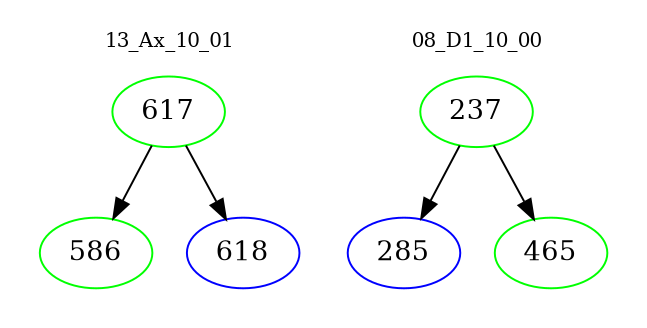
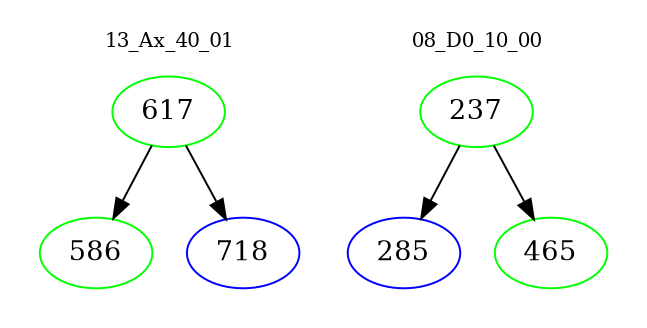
cluster "13_Ax_10_01": label "13_Ax_10_01" -> "13_Ax_40_01"
cluster "08_D1_10_00": label "08_D1_10_00" -> "08_D0_10_00"
node "618": label "618" -> "718"
